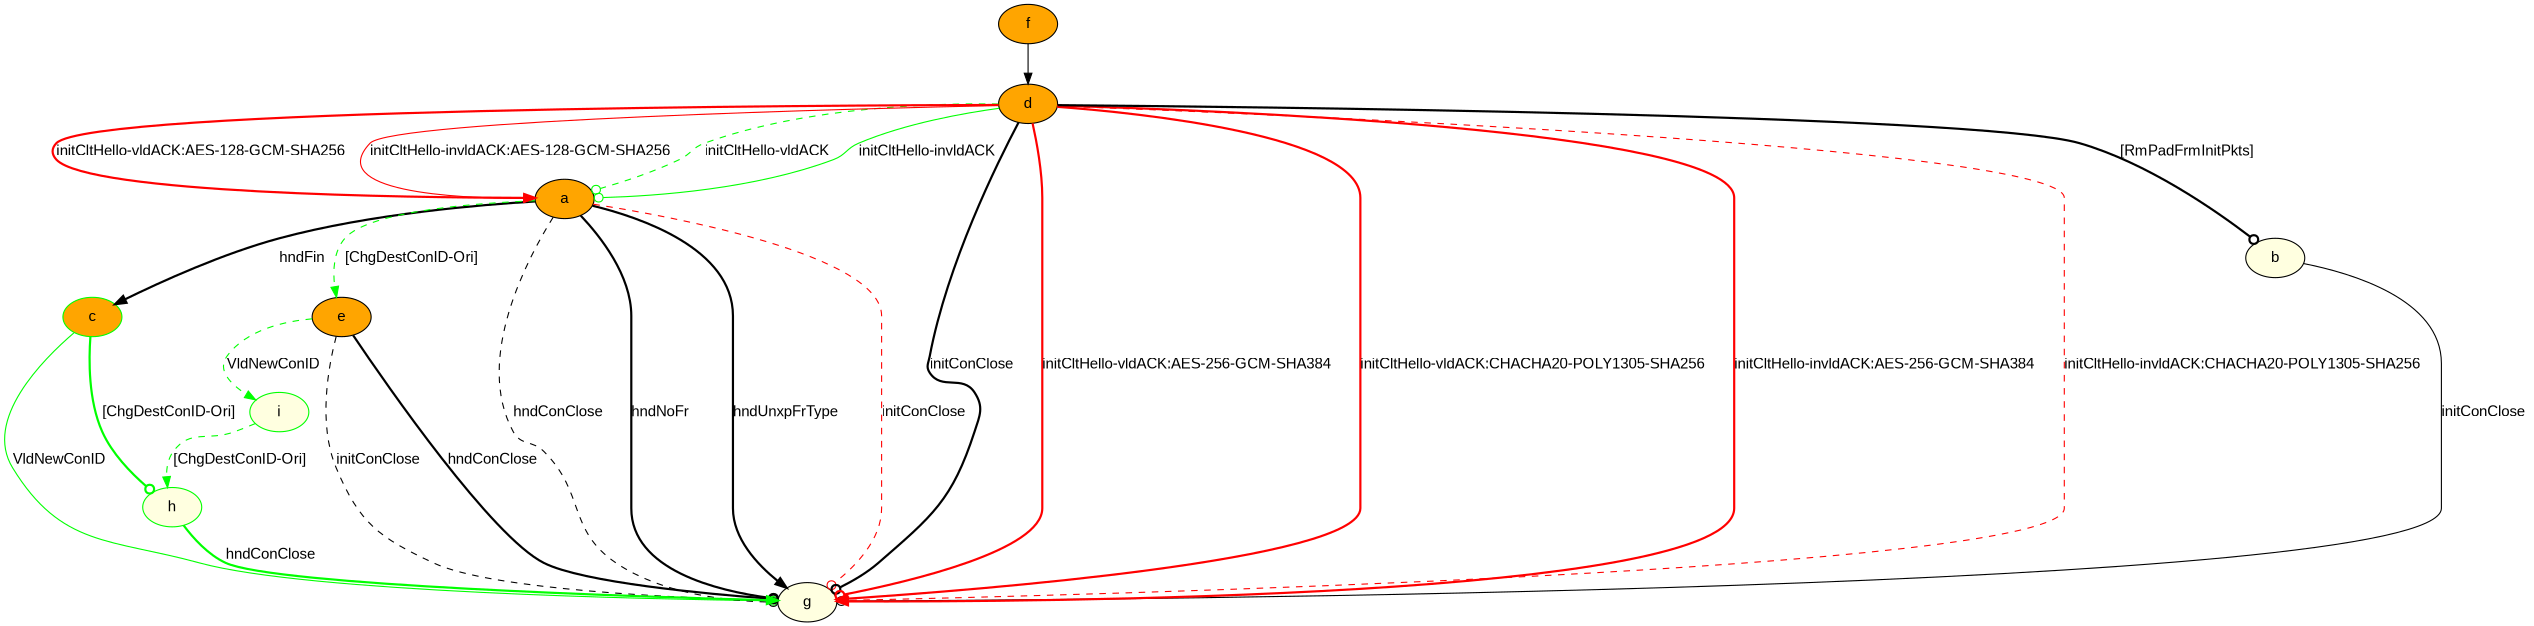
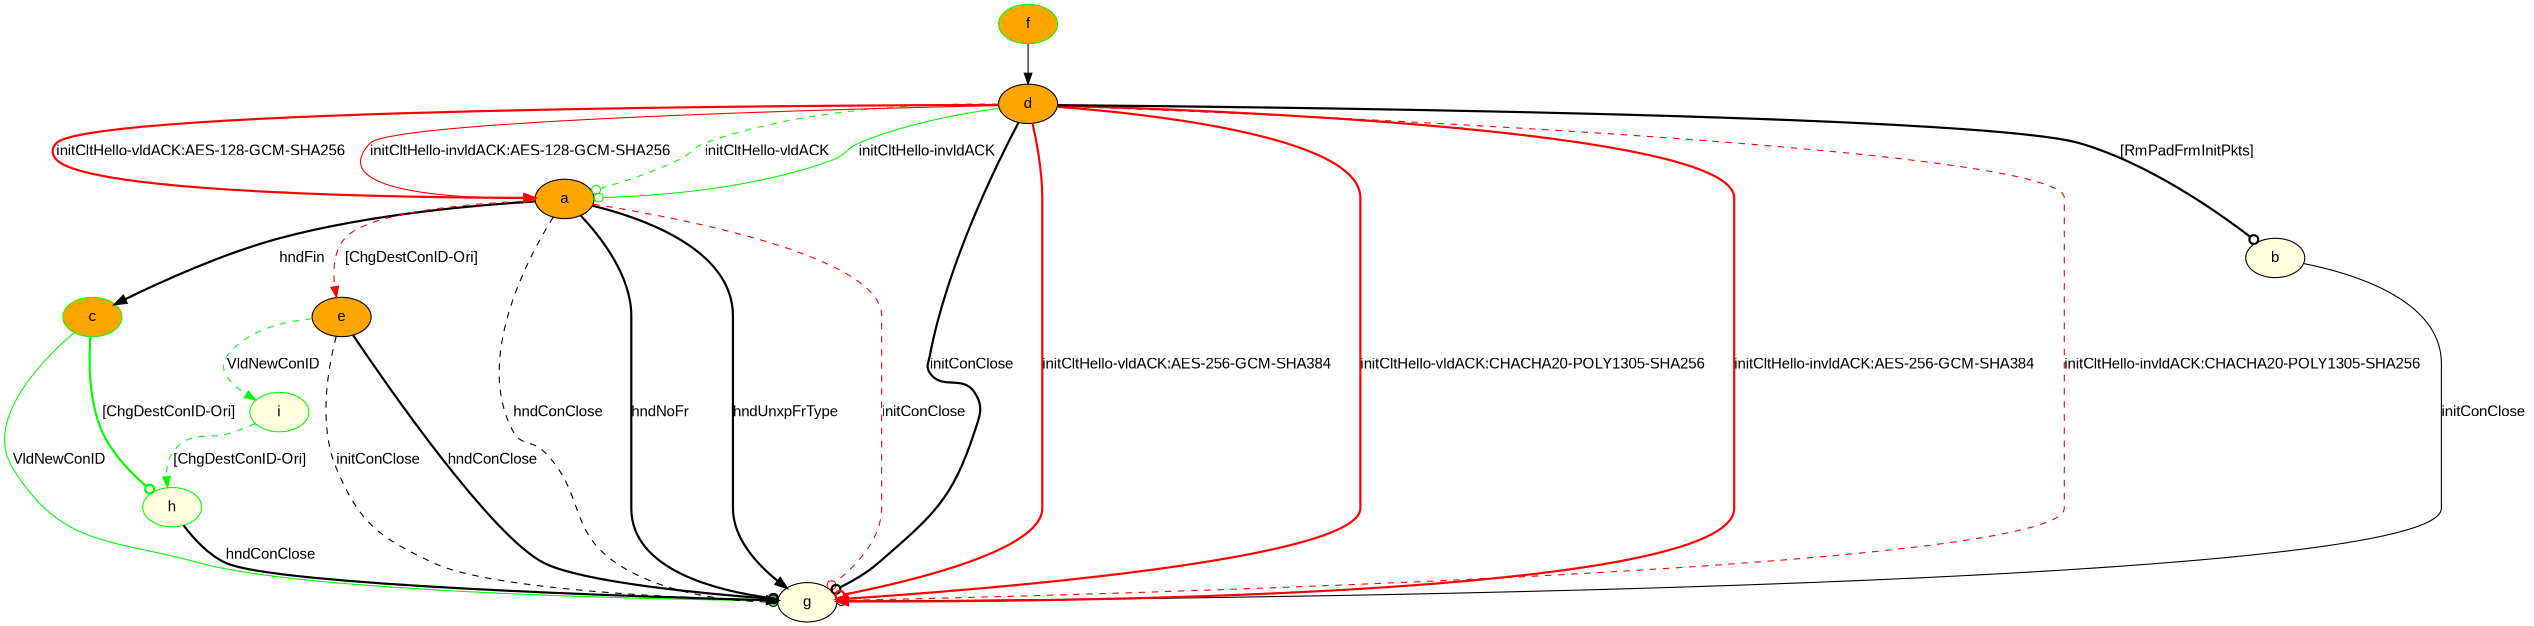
node "f": color black -> green
edge "a" -> "e": color green -> red
edge "h" -> "g": color green -> black
